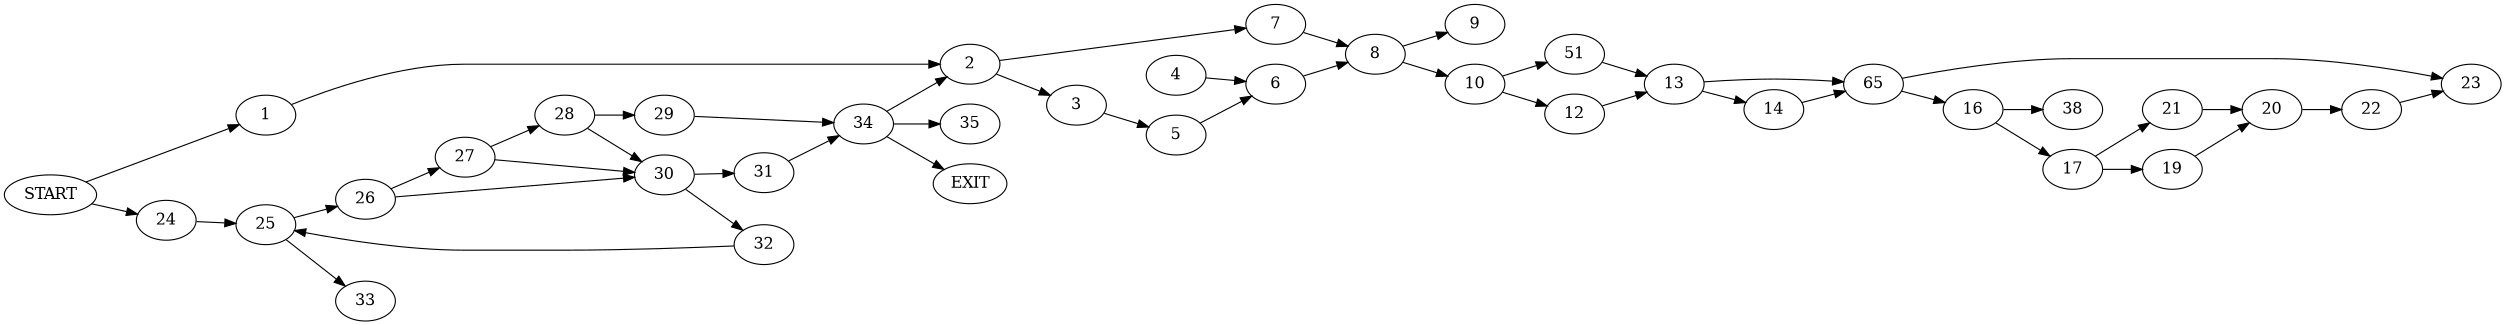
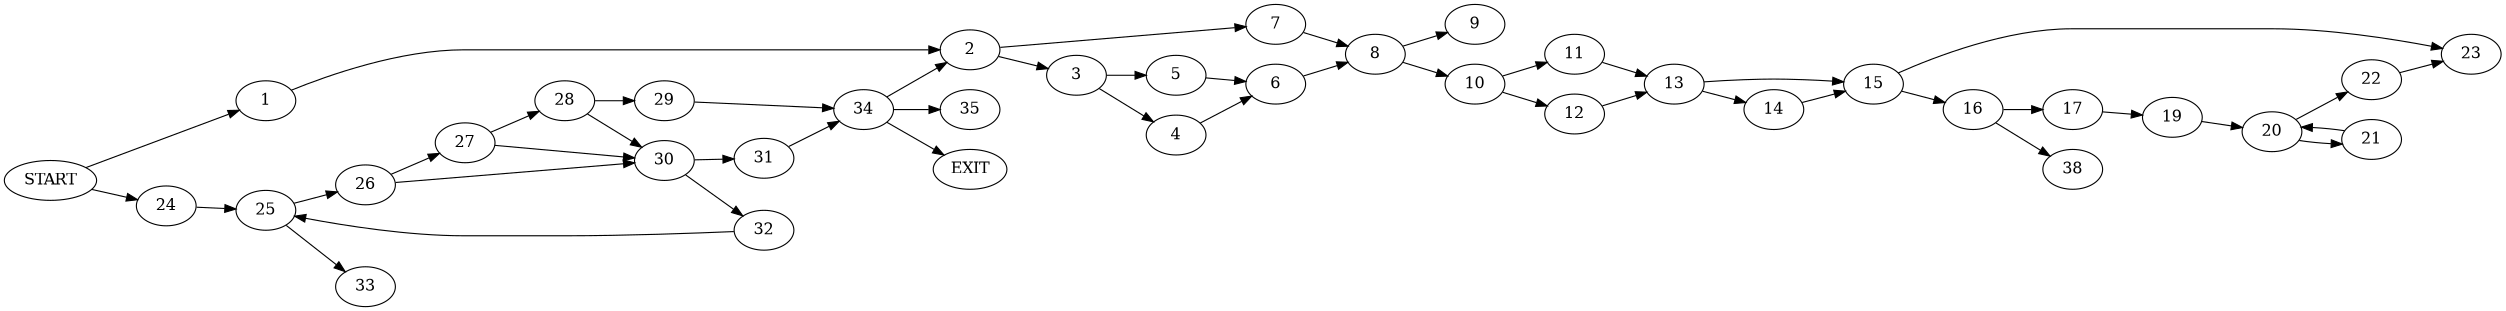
node "51": label "51" -> "11"
node "65": label "65" -> "15"
edge "3" -> "4": added
edge "17" -> "21": now "20" -> "21"
